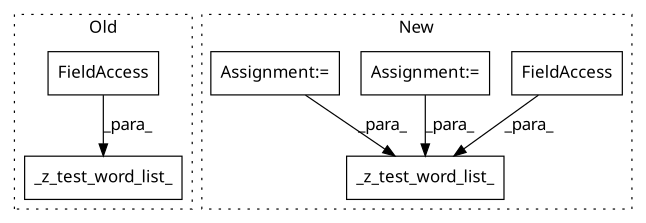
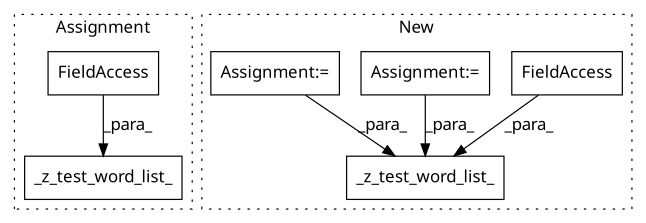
cluster "Old": label "Old" -> "Assignment"
